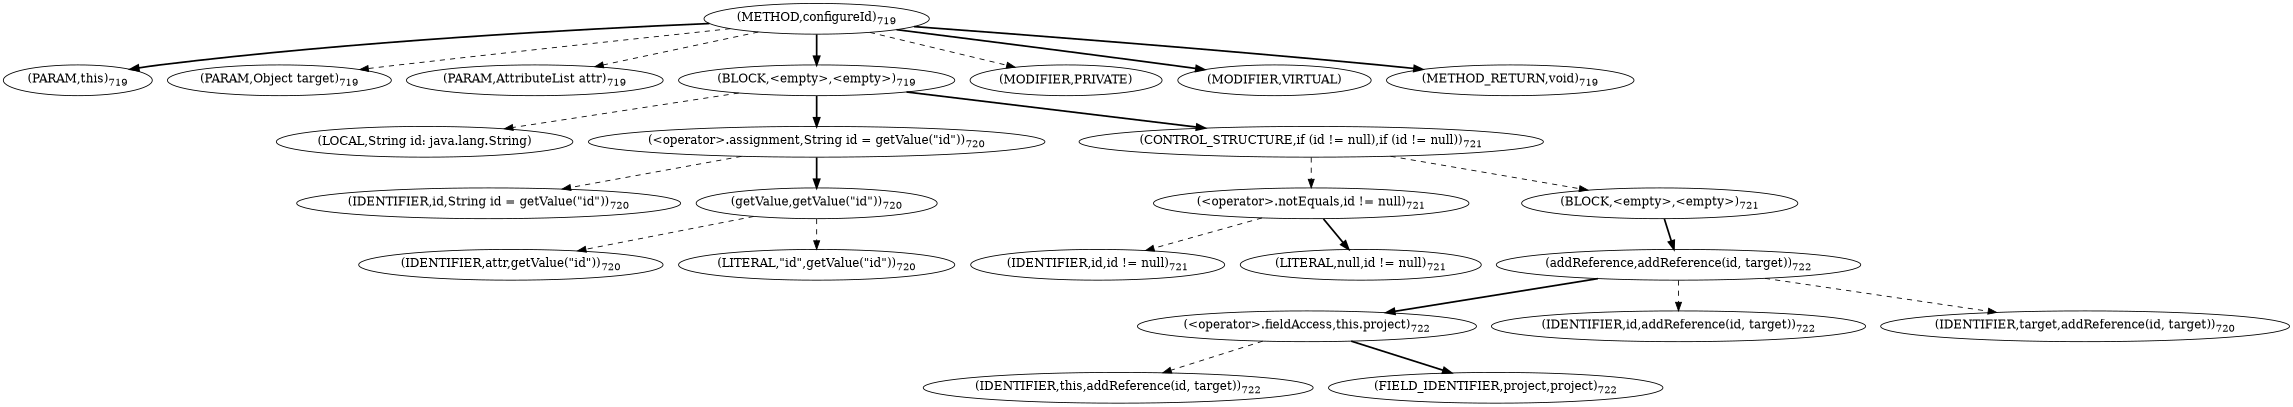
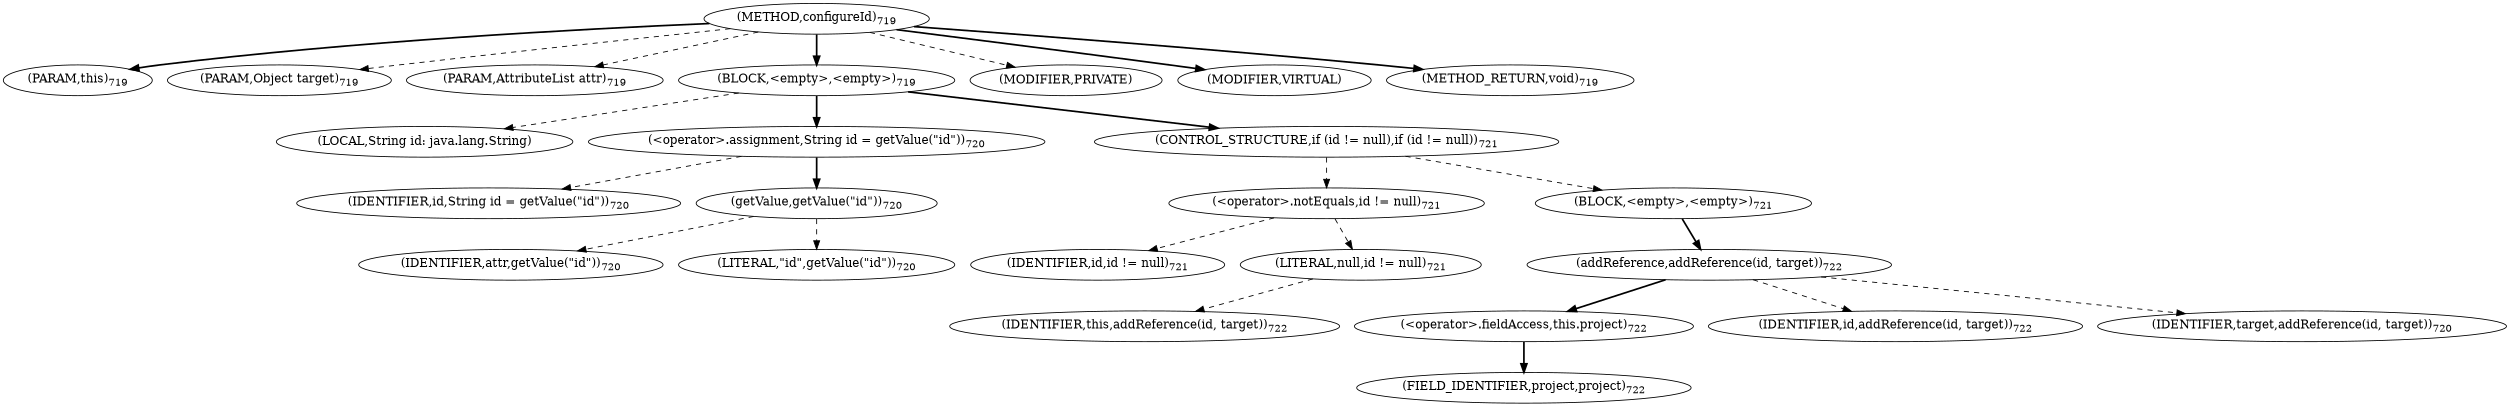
edge "(<operator>.notEquals,id != null)" -> "(LITERAL,null,id != null)": style bold -> dashed
edge "(<operator>.fieldAccess,this.project)" -> "(IDENTIFIER,this,addReference(id, target))": now "(LITERAL,null,id != null)" -> "(IDENTIFIER,this,addReference(id, target))"
